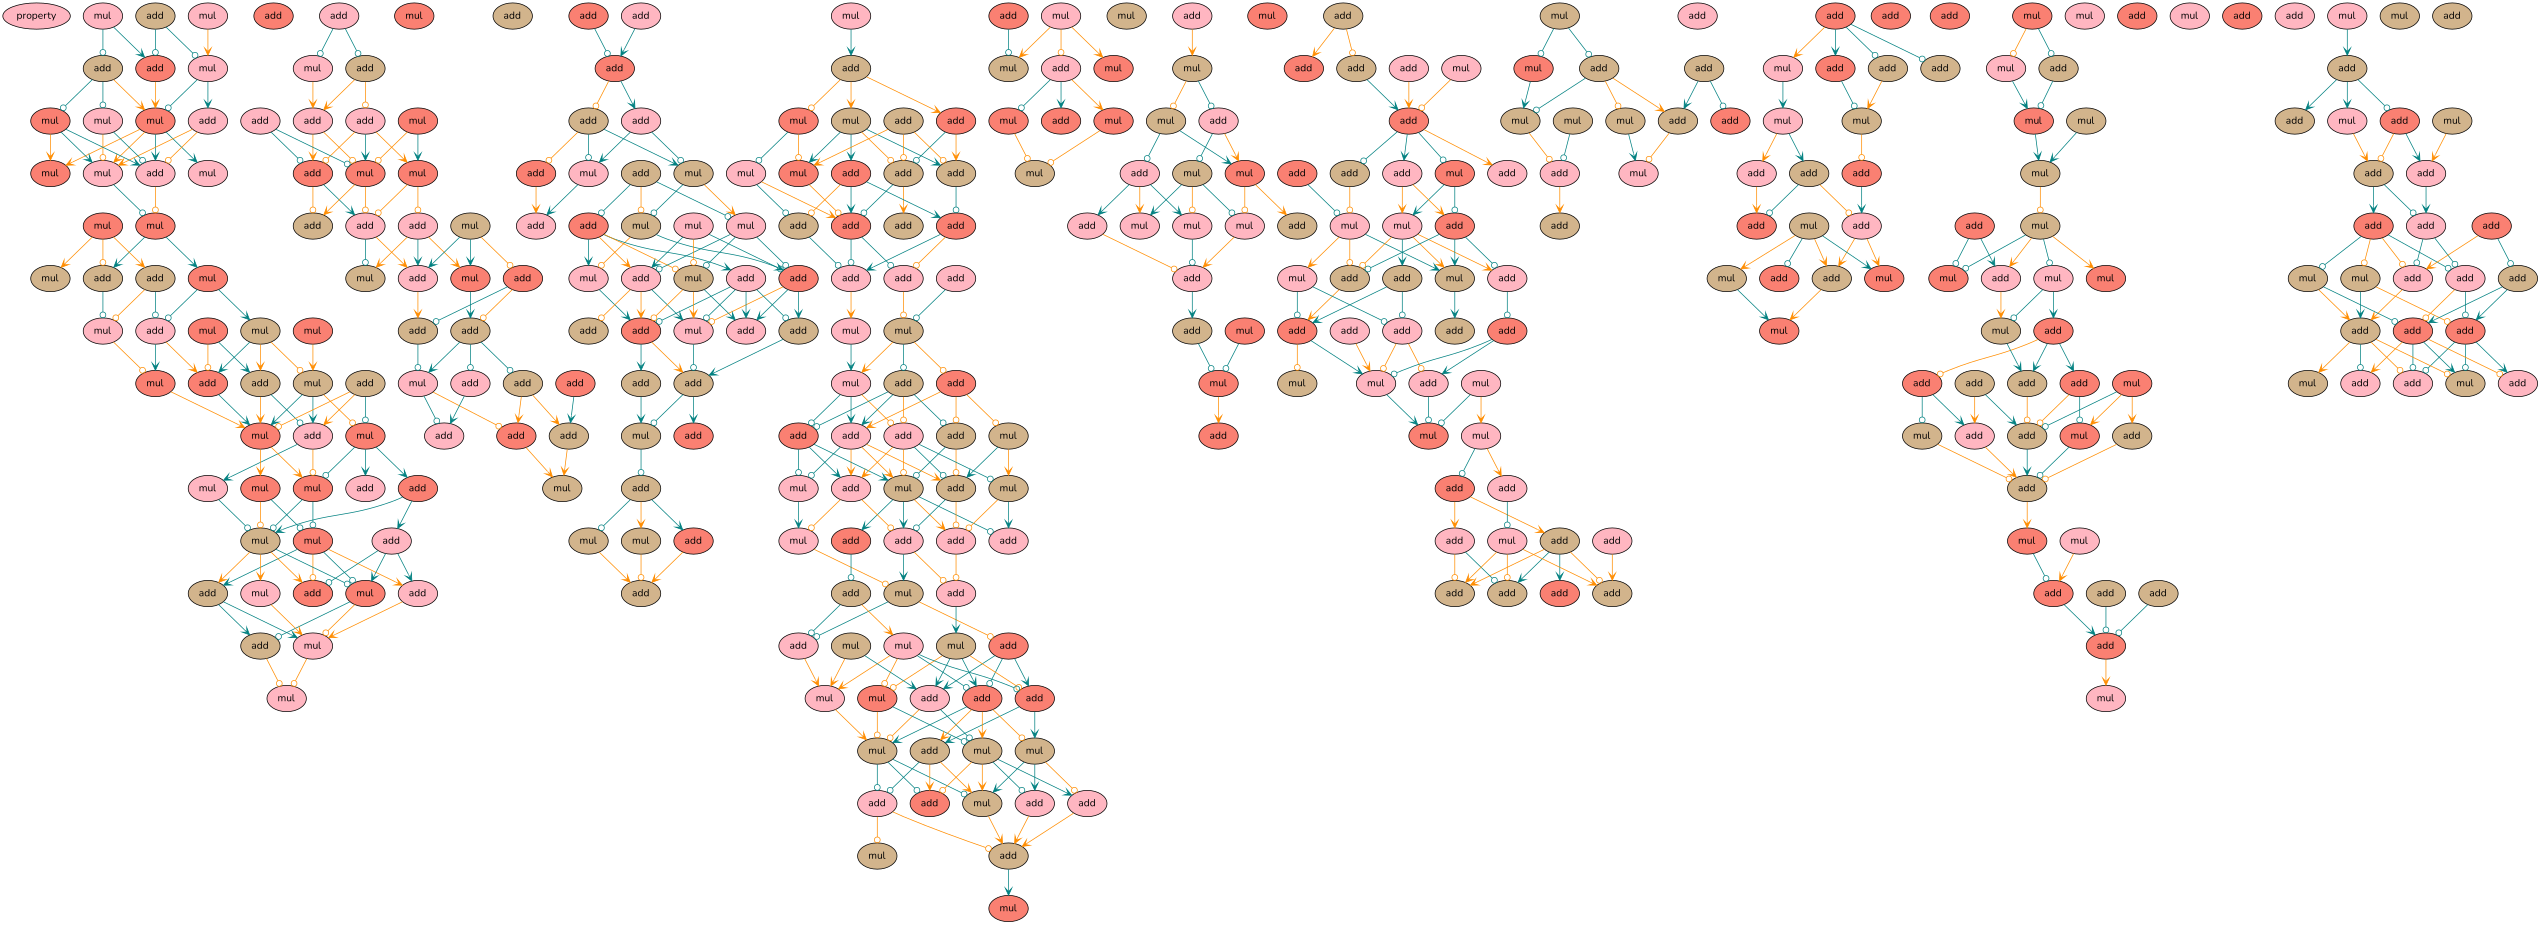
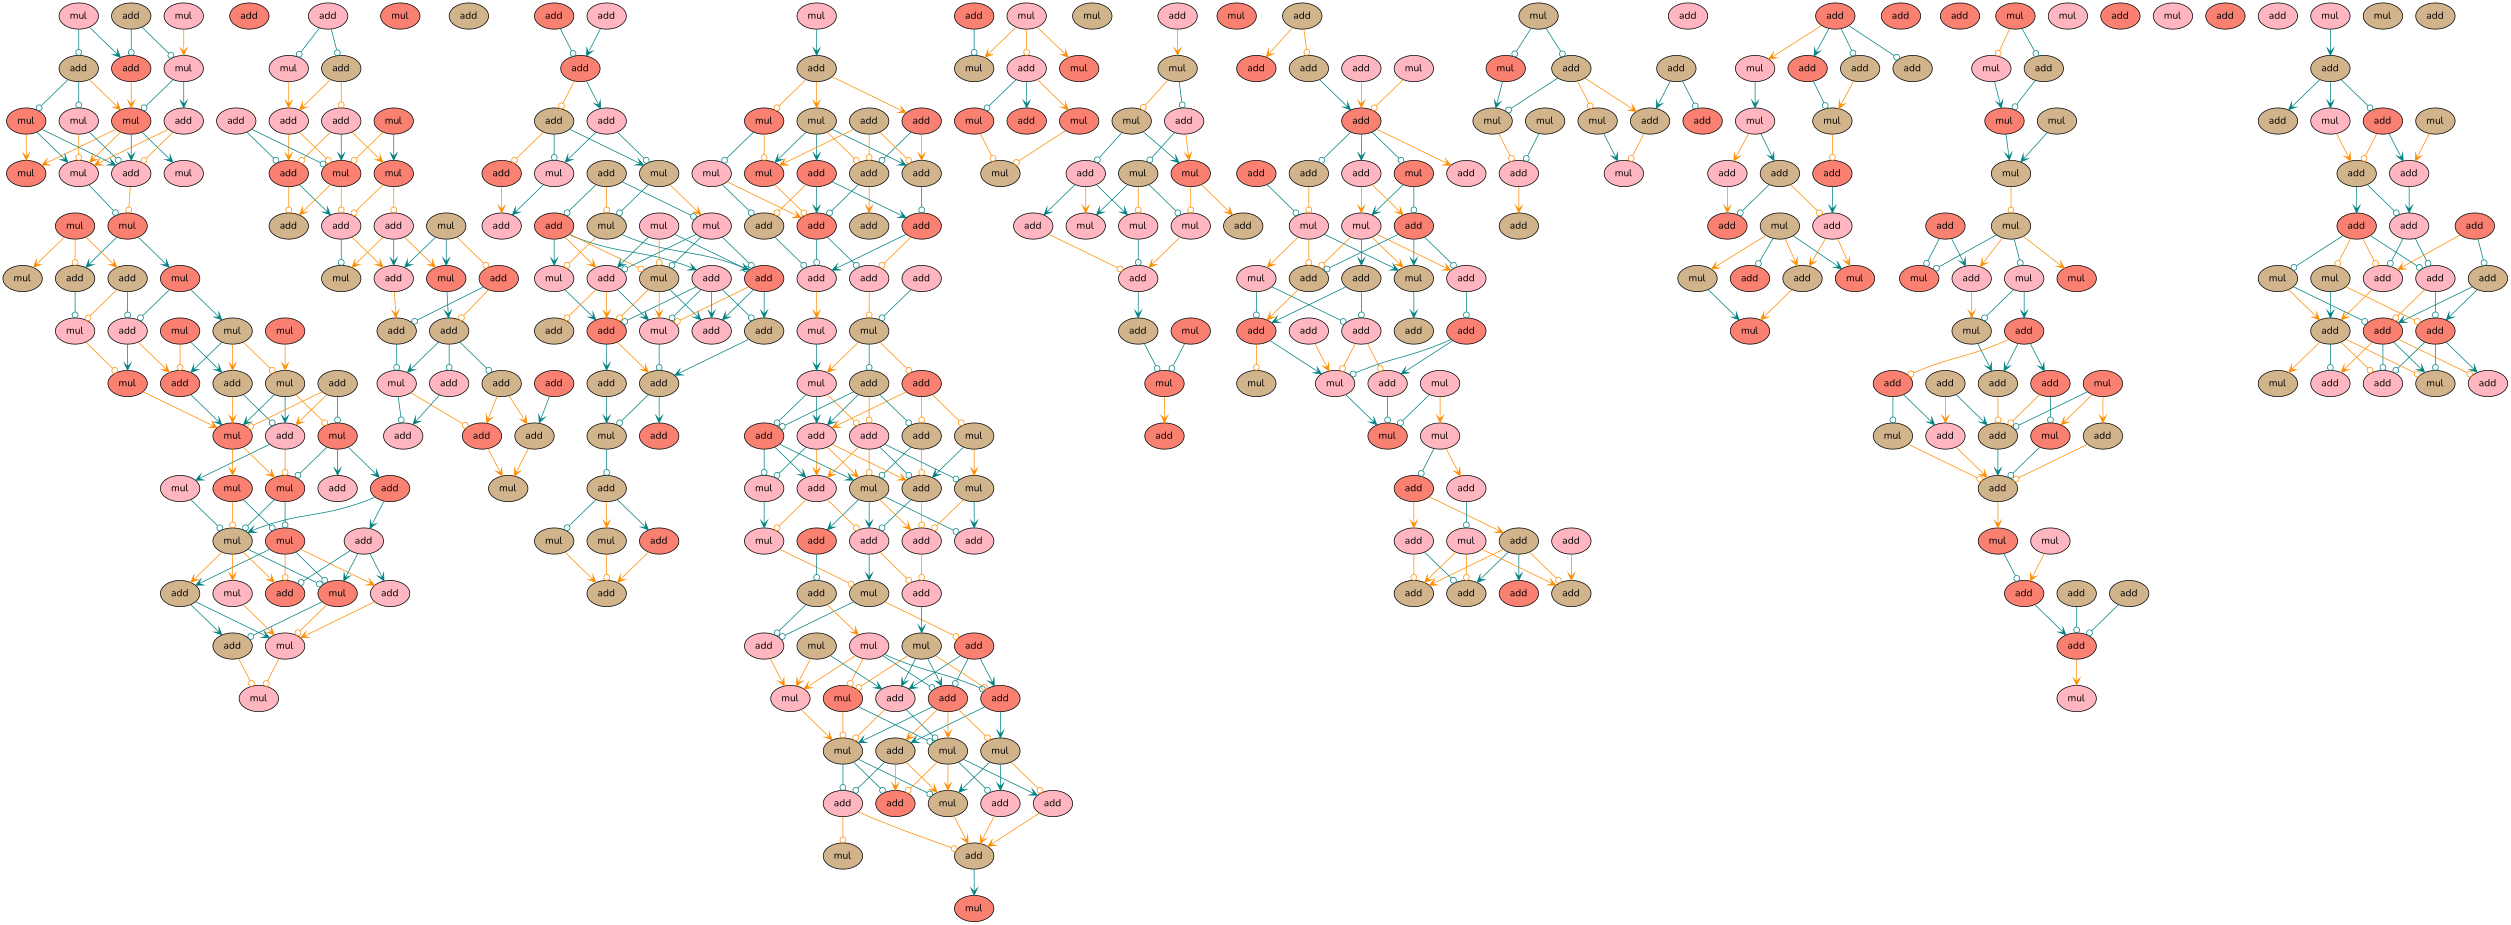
node "property": removed
